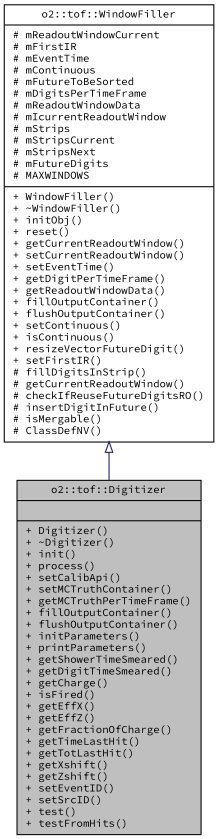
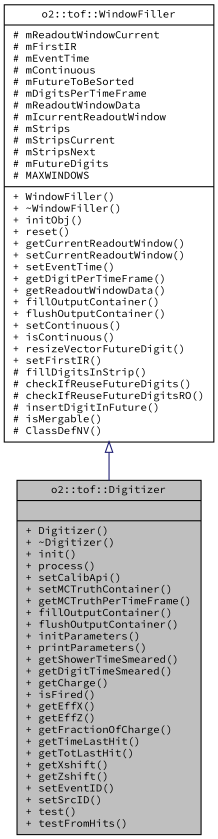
node "o2::tof::WindowFiller": text "# getCurrentReadoutWindow()" -> "# checkIfReuseFutureDigits()"
